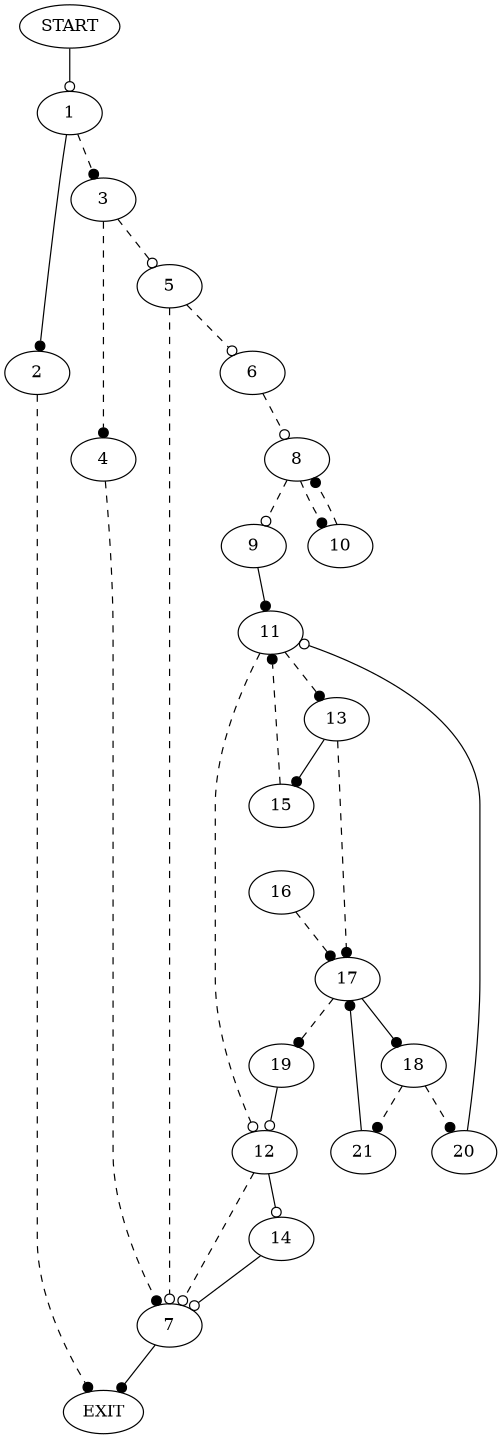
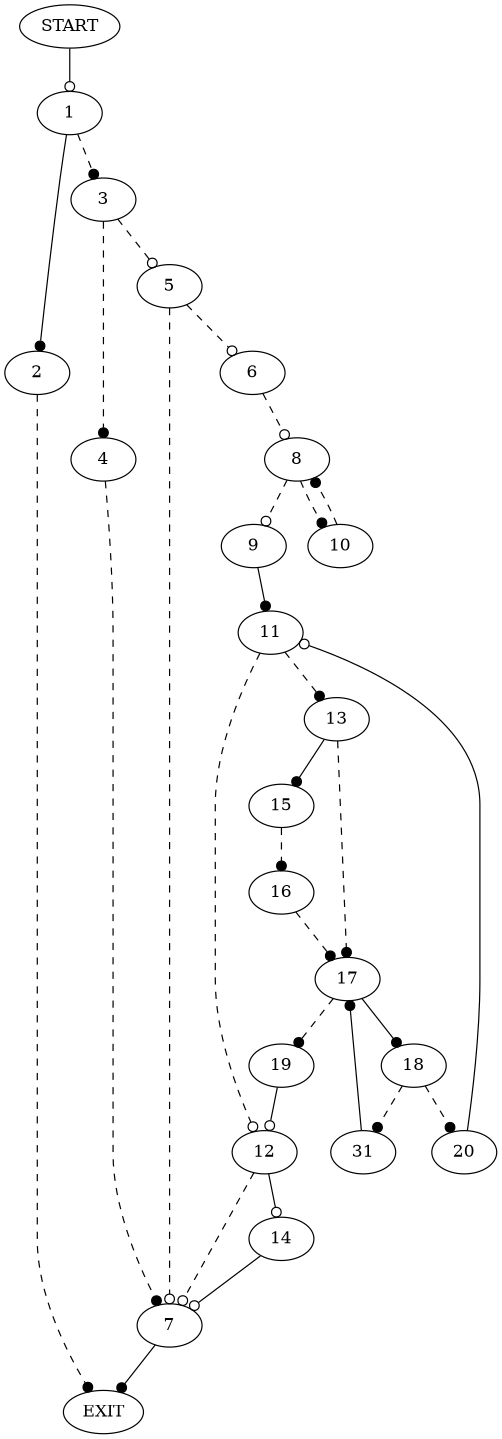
edge "15" -> "11": now "15" -> "16"
node "21": label "21" -> "31"
